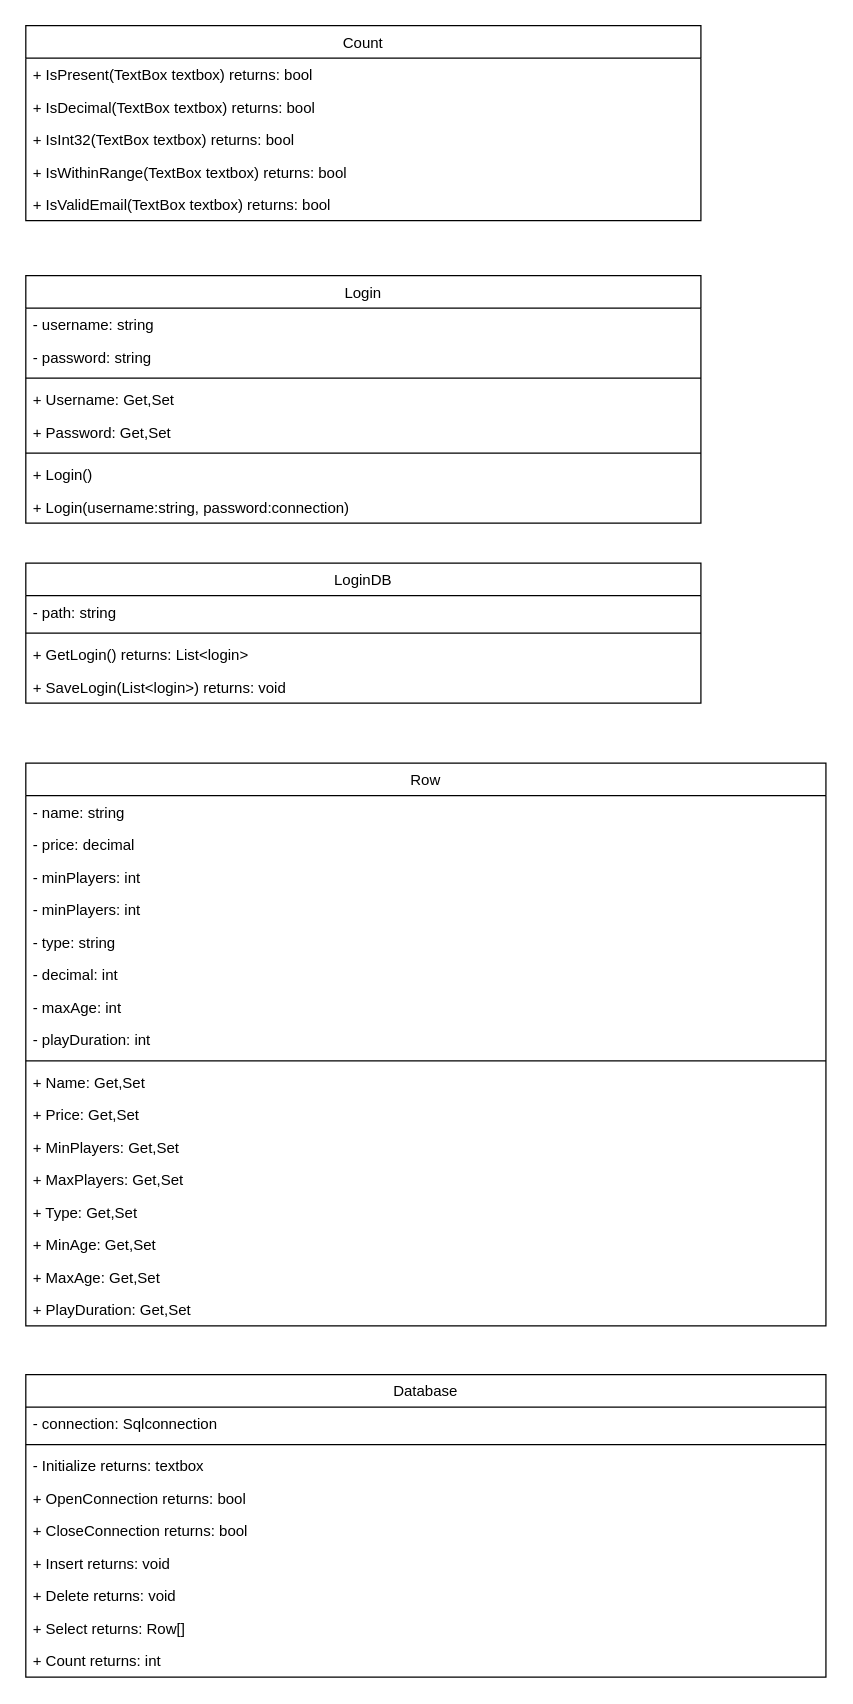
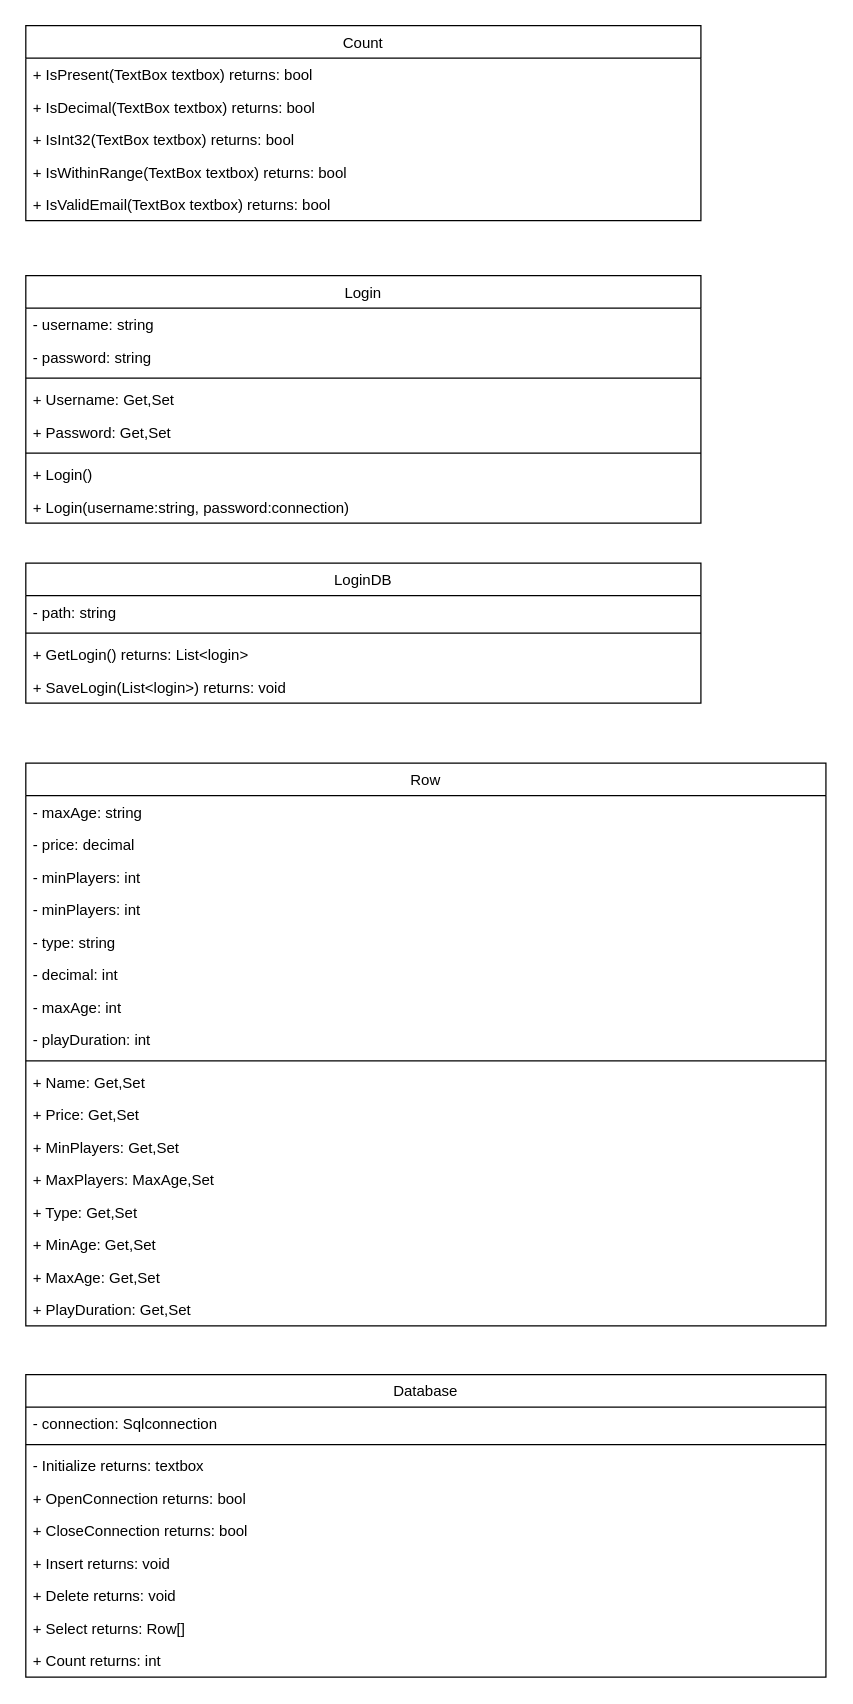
node "- name: string": label "- name: string" -> "- maxAge: string"
node "+ MaxPlayers: Get,Set": label "+ MaxPlayers: Get,Set" -> "+ MaxPlayers: MaxAge,Set"
